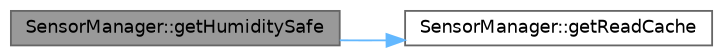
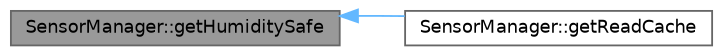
edge "SensorManager::getHumiditySafe" -> "SensorManager::getReadCache": reversed
